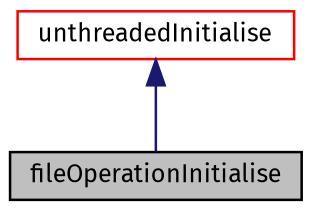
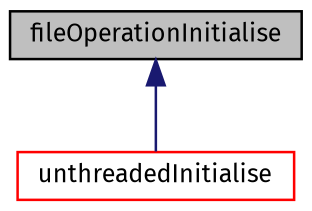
edge "fileOperationInitialise" -> "unthreadedInitialise": reversed
